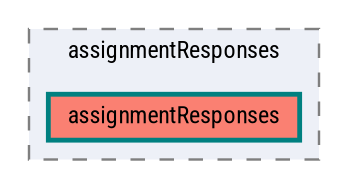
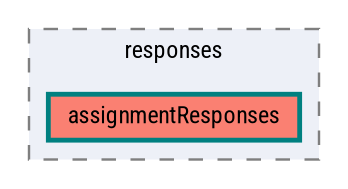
cluster "assignmentResponses": label "assignmentResponses" -> "responses"
